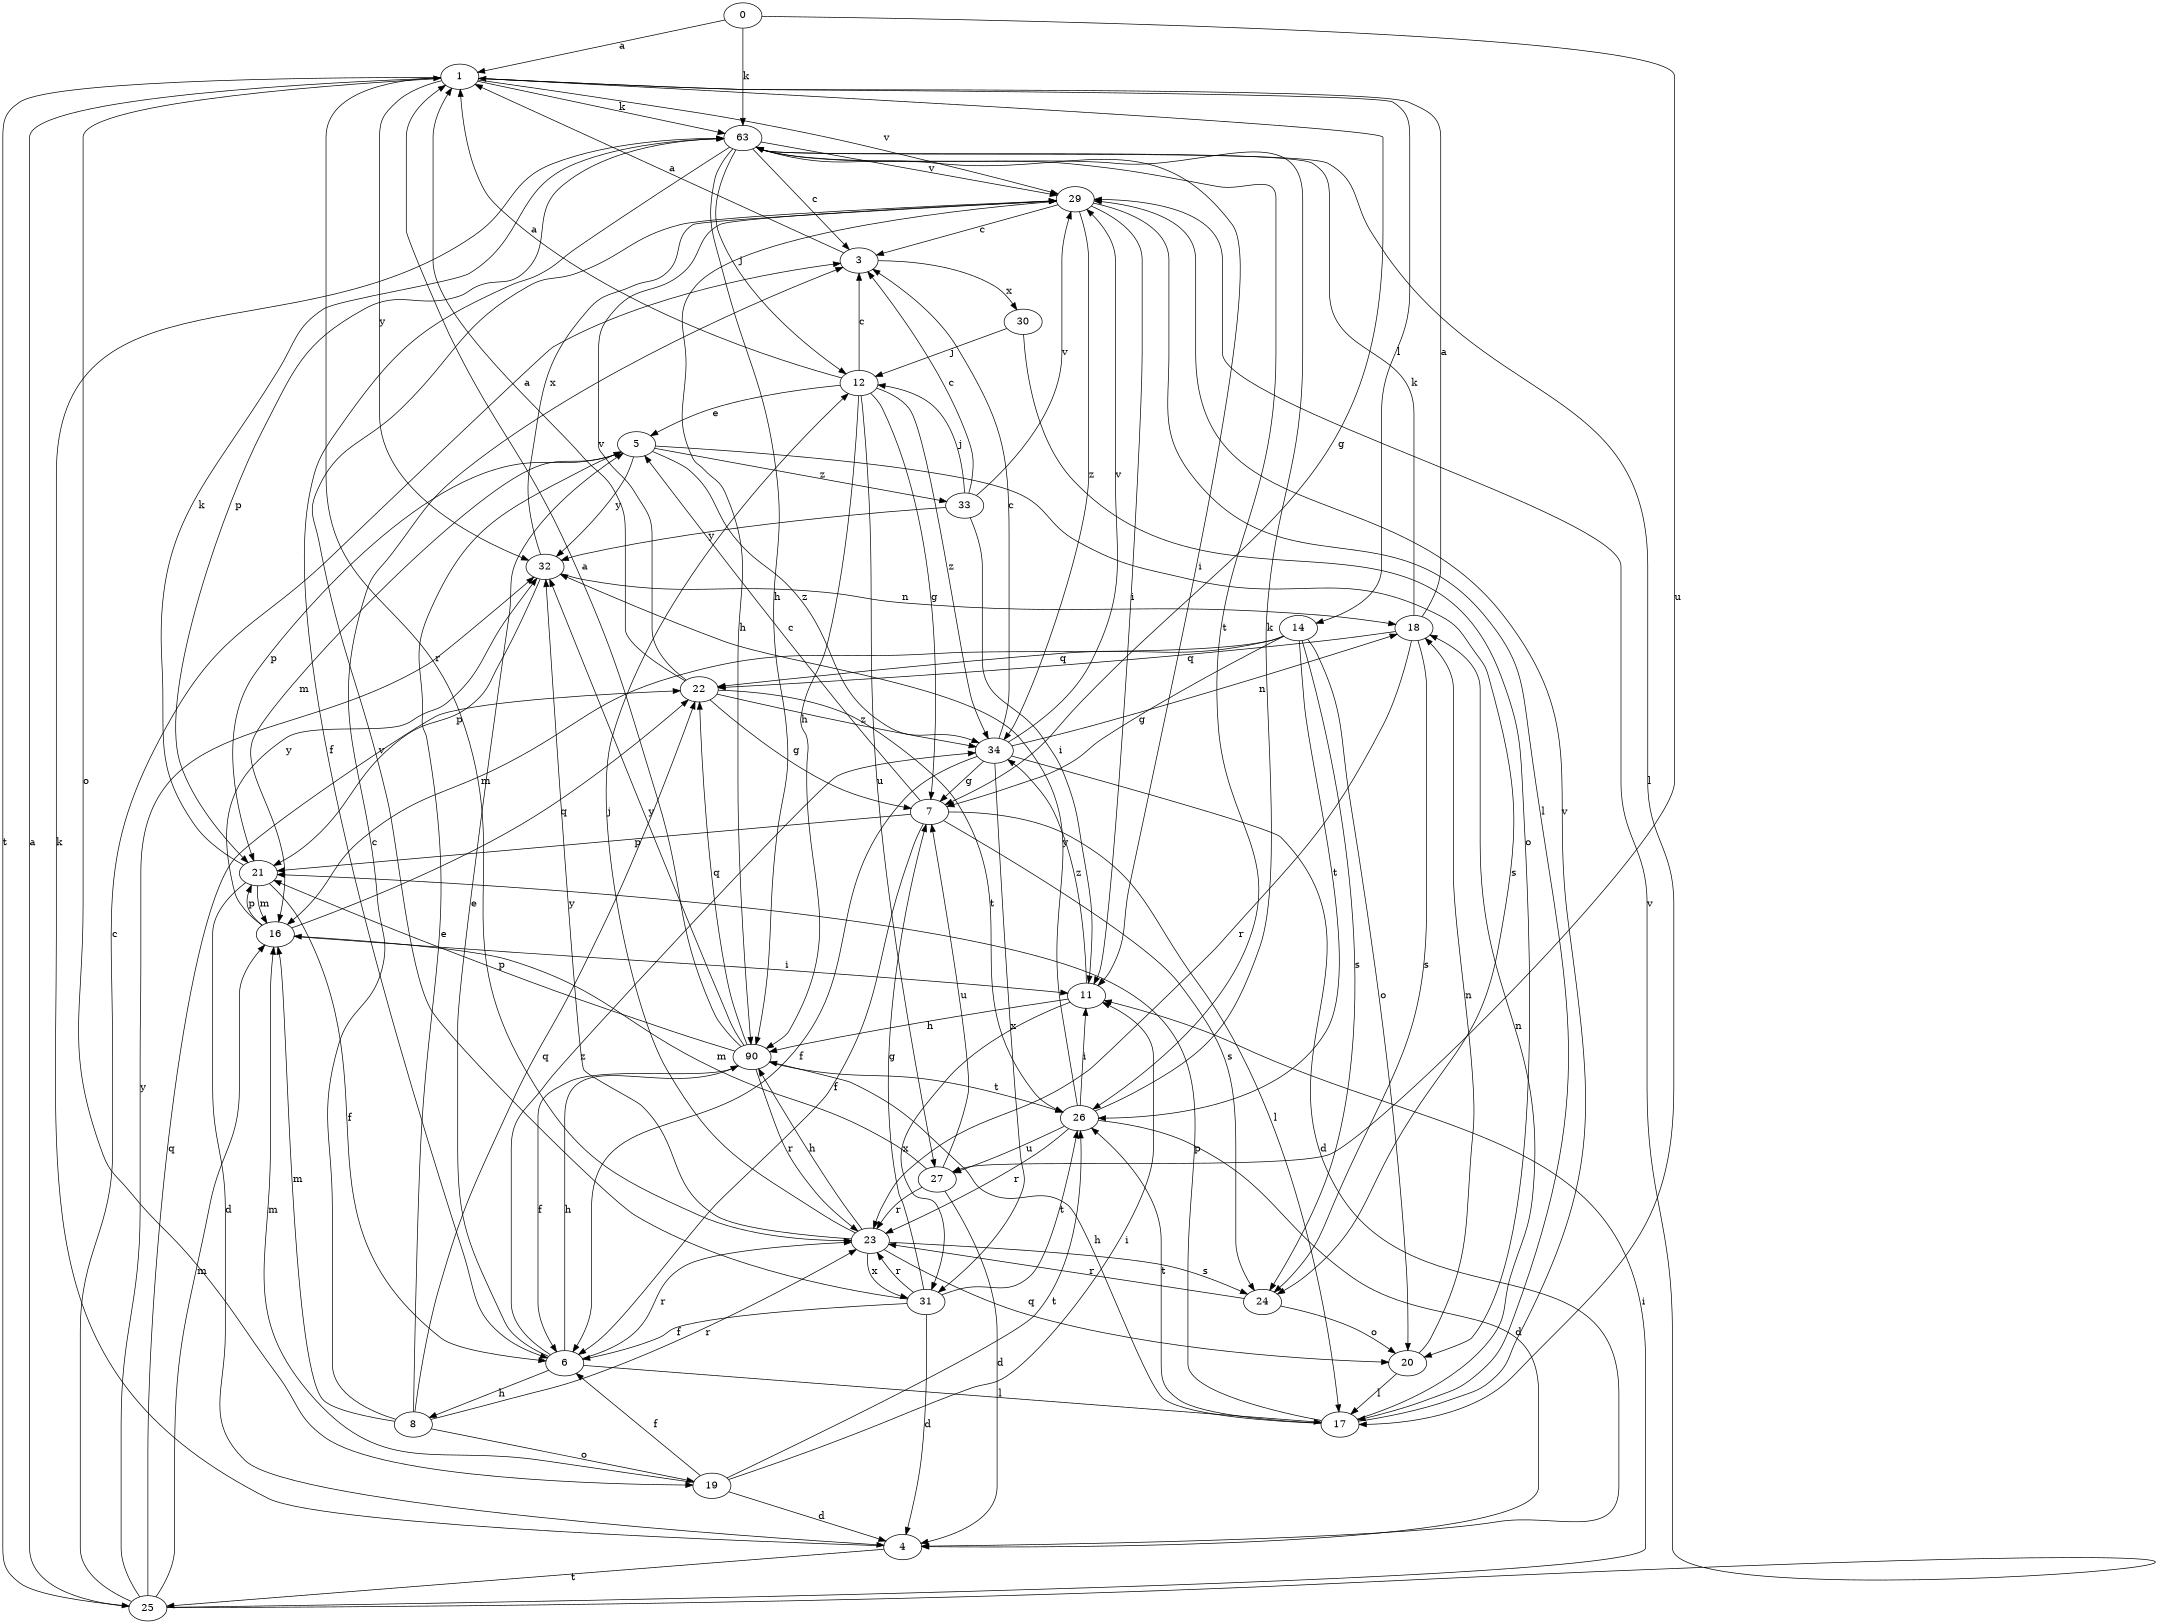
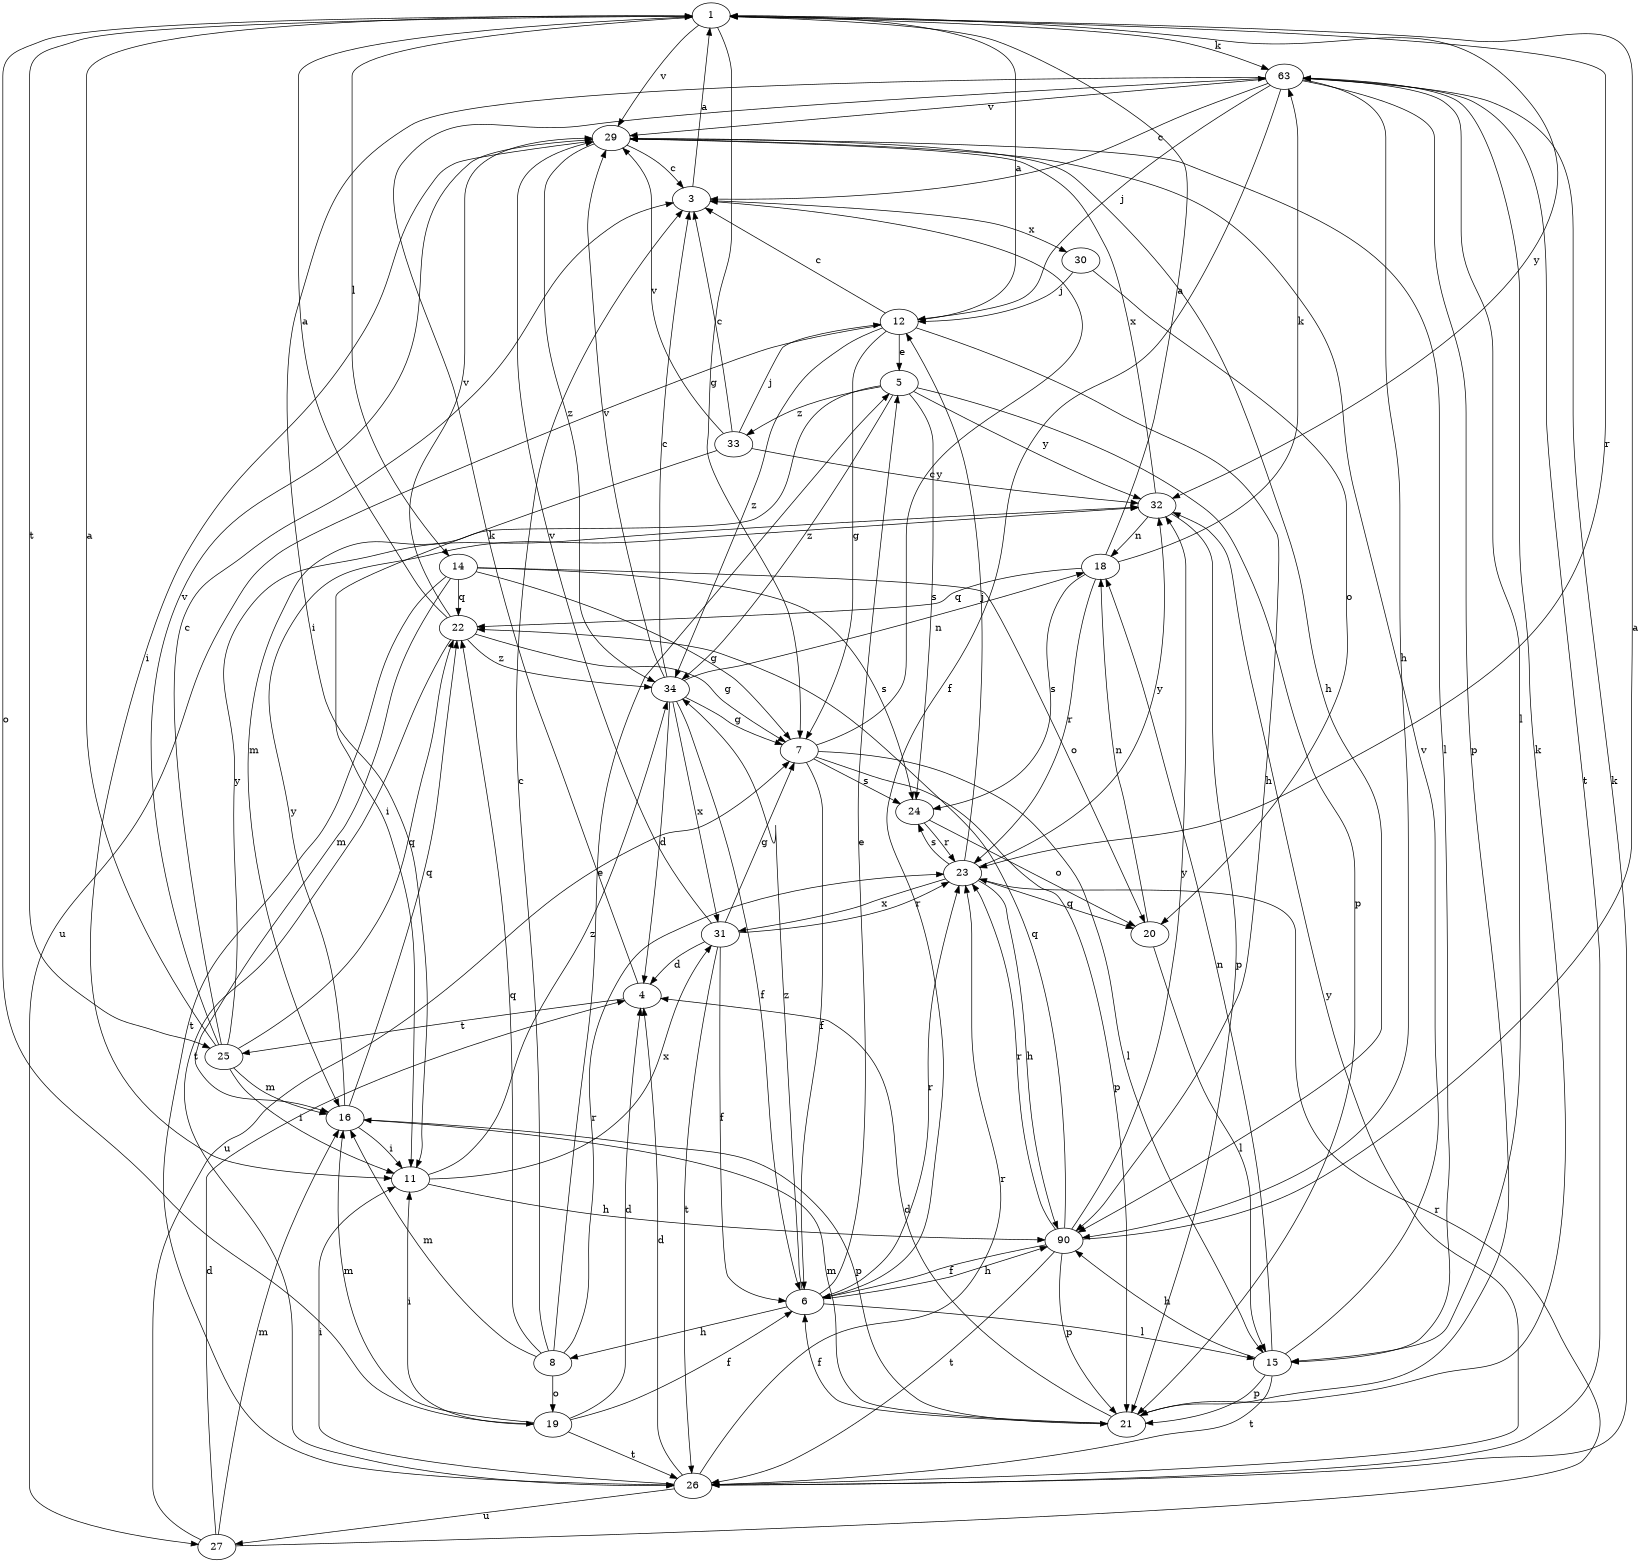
node "0": removed
edge "7" -> "5": now "7" -> "3"
node "17": label "17" -> "15"
